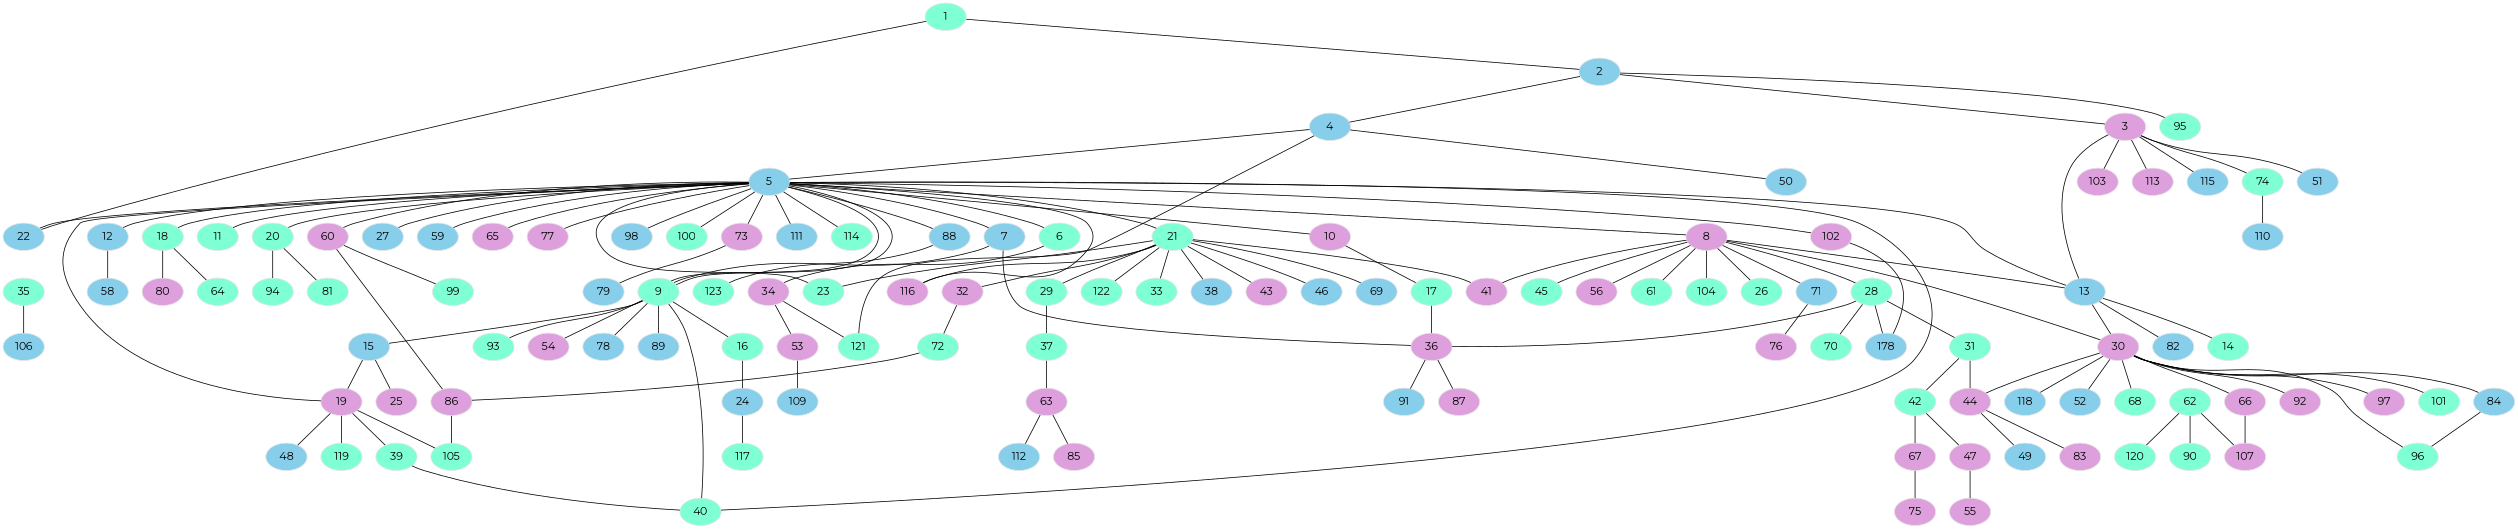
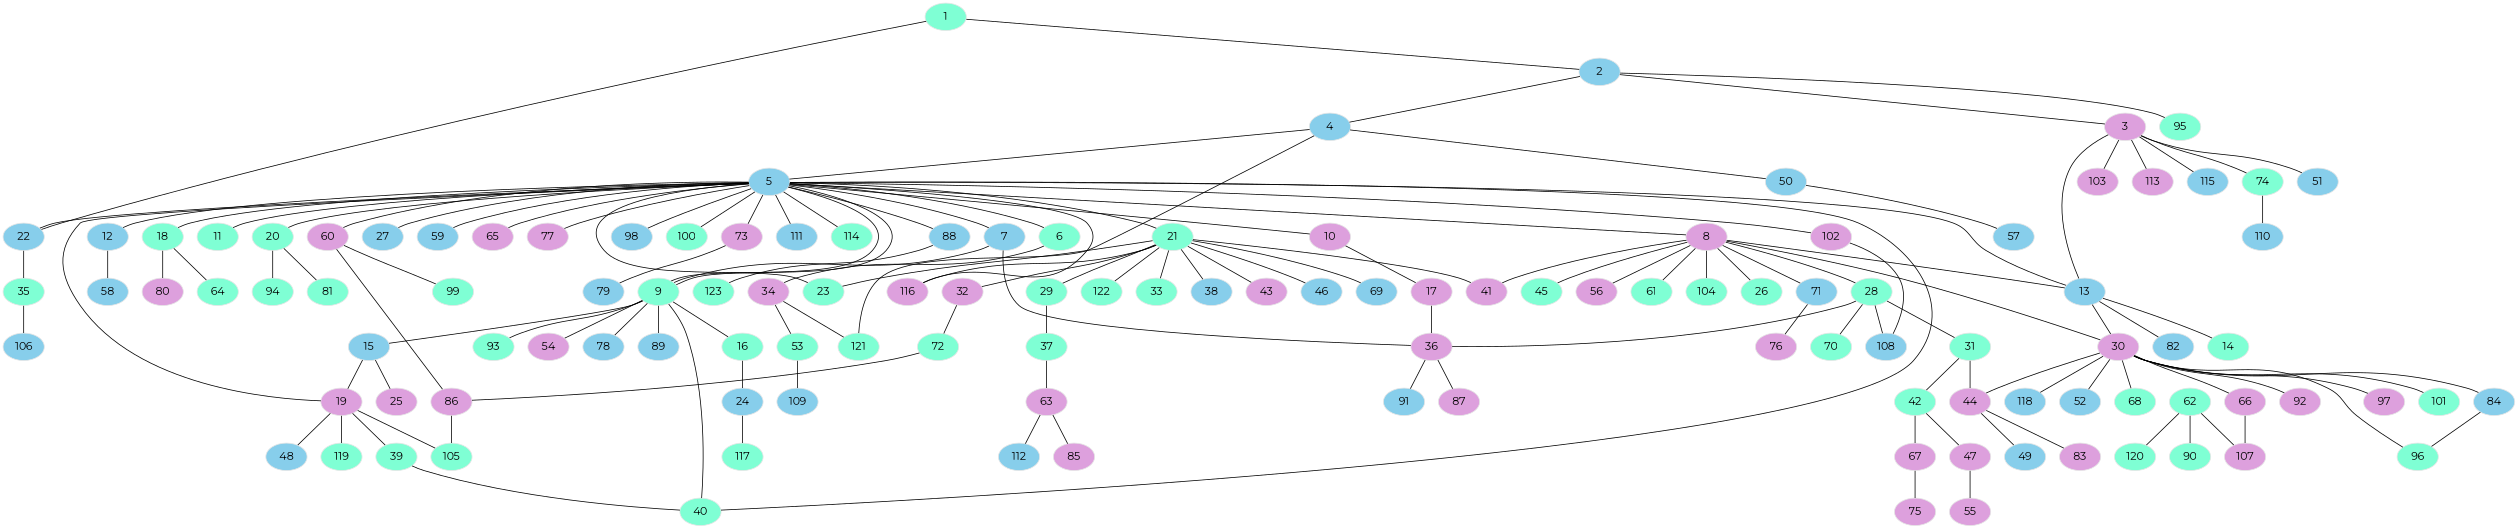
node "57": added
edge "22" -- "35": added
node "17": fillcolor aquamarine -> plum
node "53": fillcolor plum -> aquamarine
node "178": label "178" -> "108"
